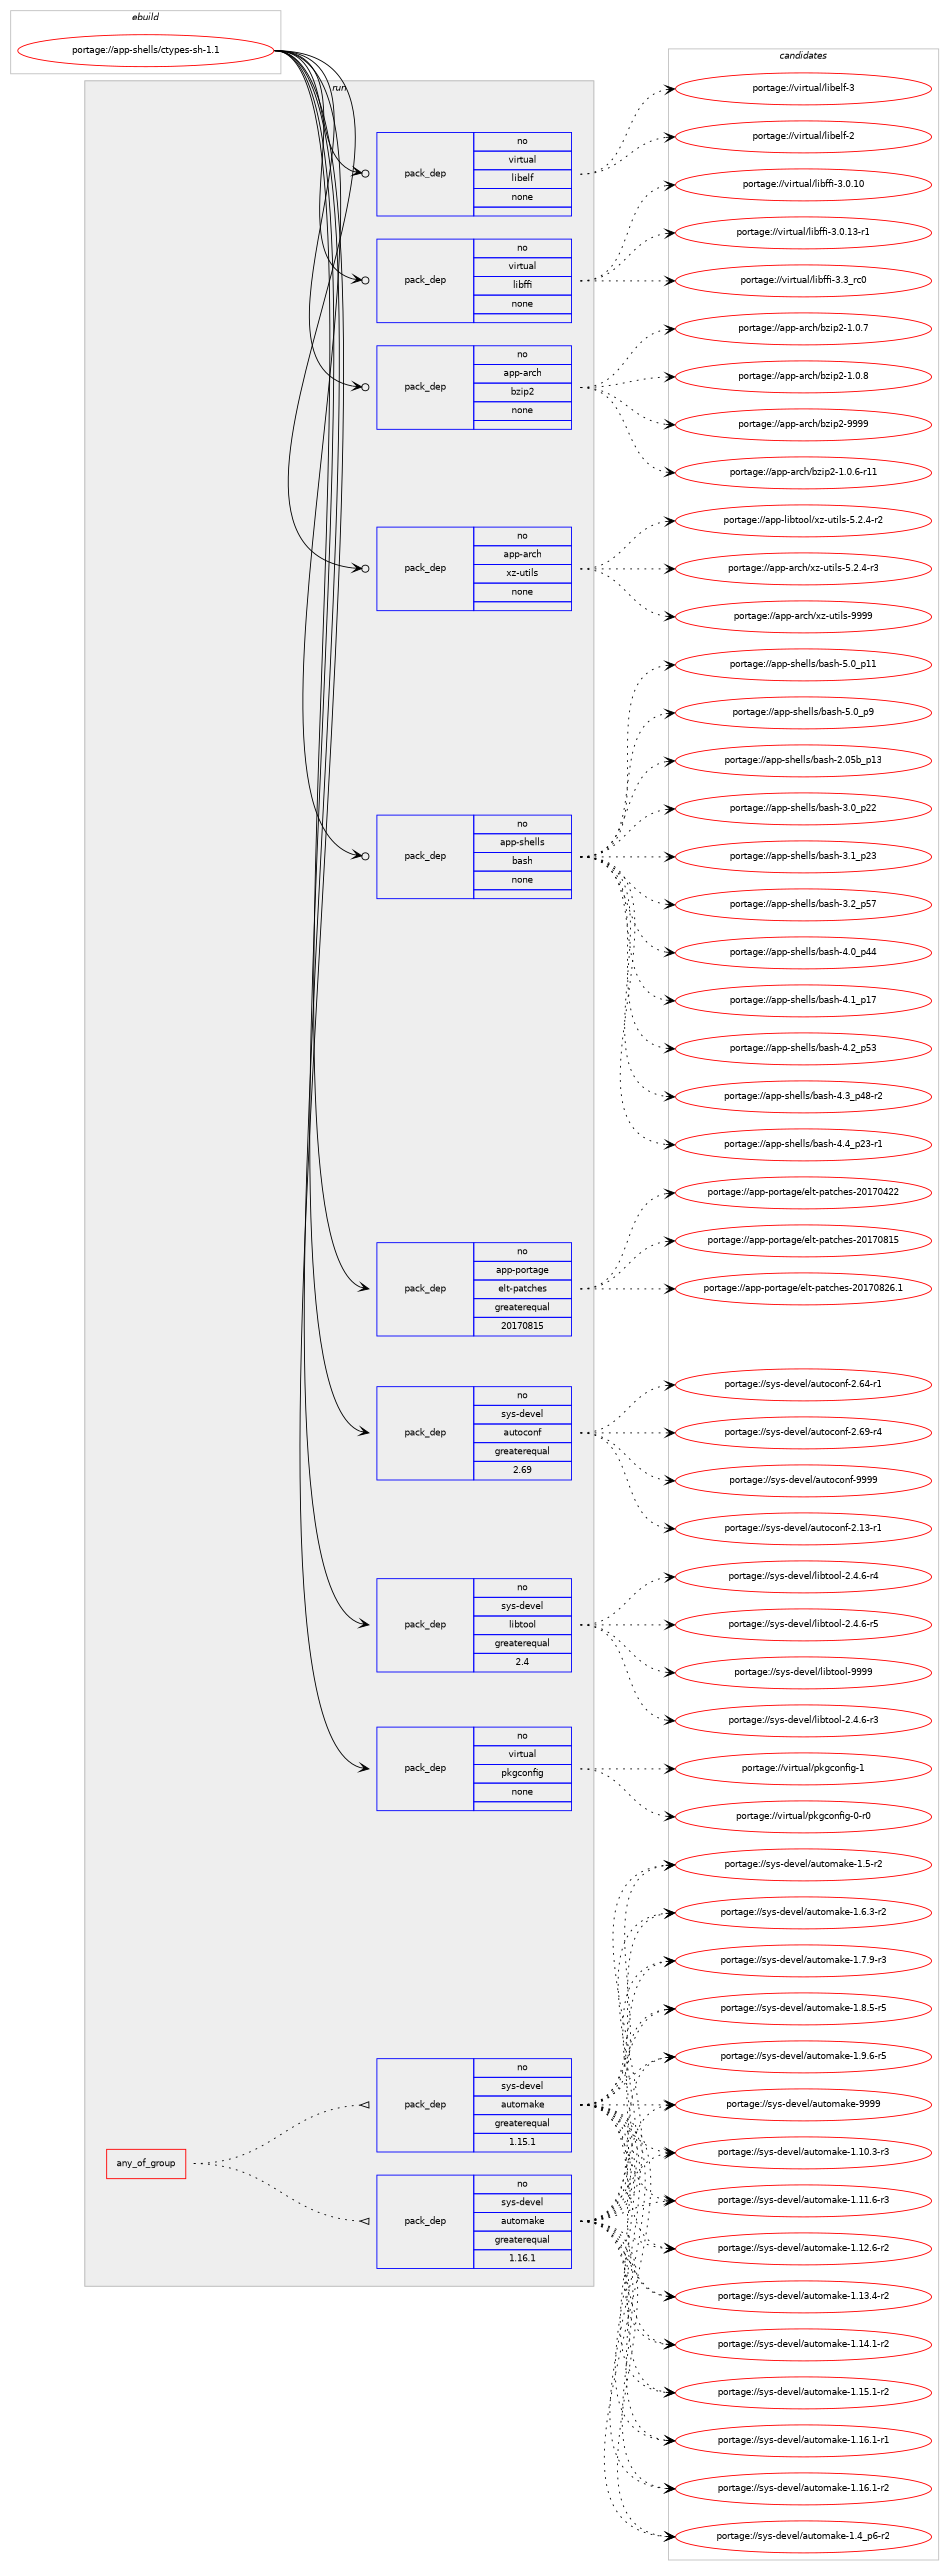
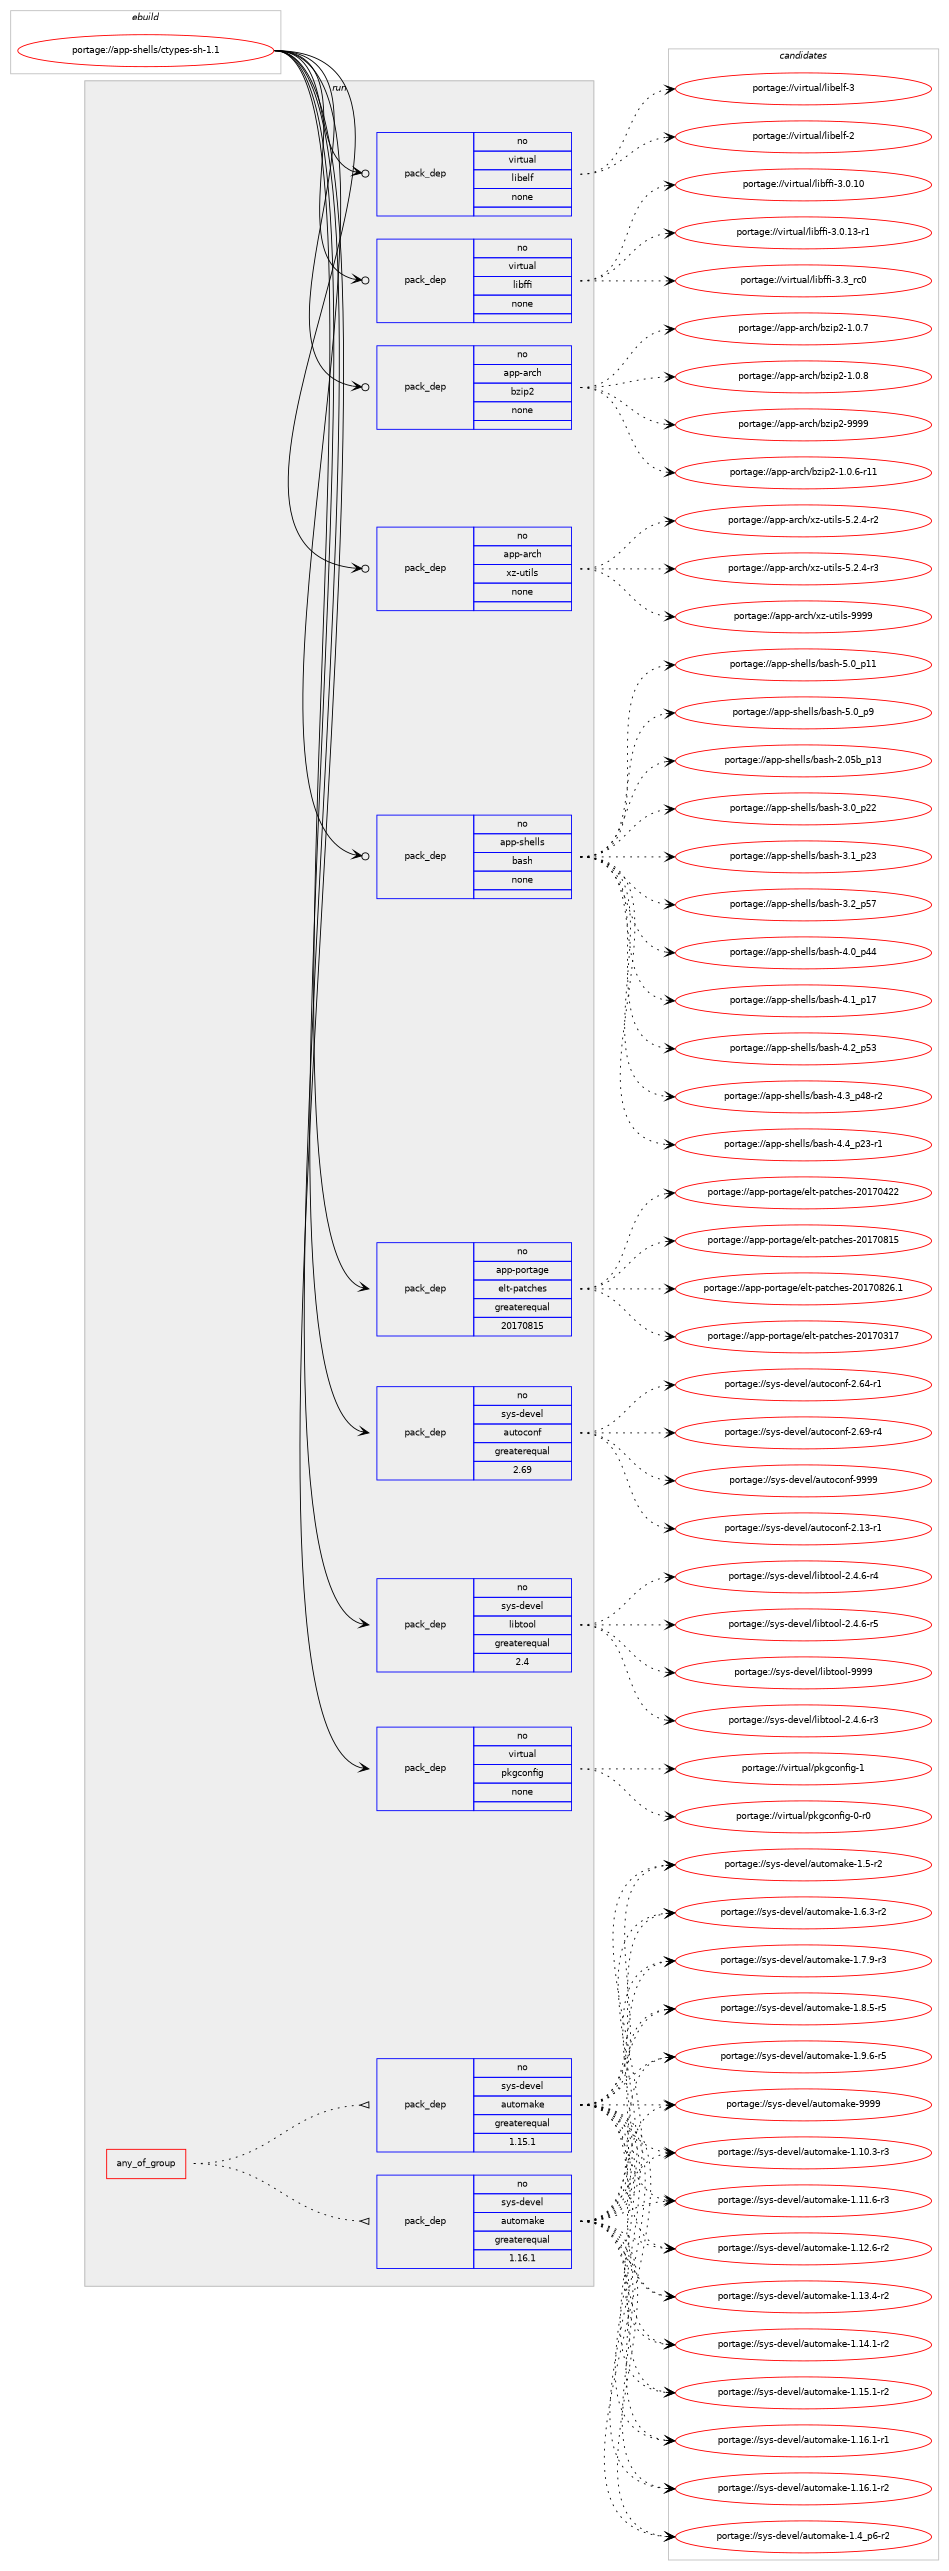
node "portage://app-libtool/xz-utils-5.2.4-r2": label "portage://app-libtool/xz-utils-5.2.4-r2" -> "portage://app-arch/xz-utils-5.2.4-r2"
node "portage://app-portage/elt-patches-20170317": added
